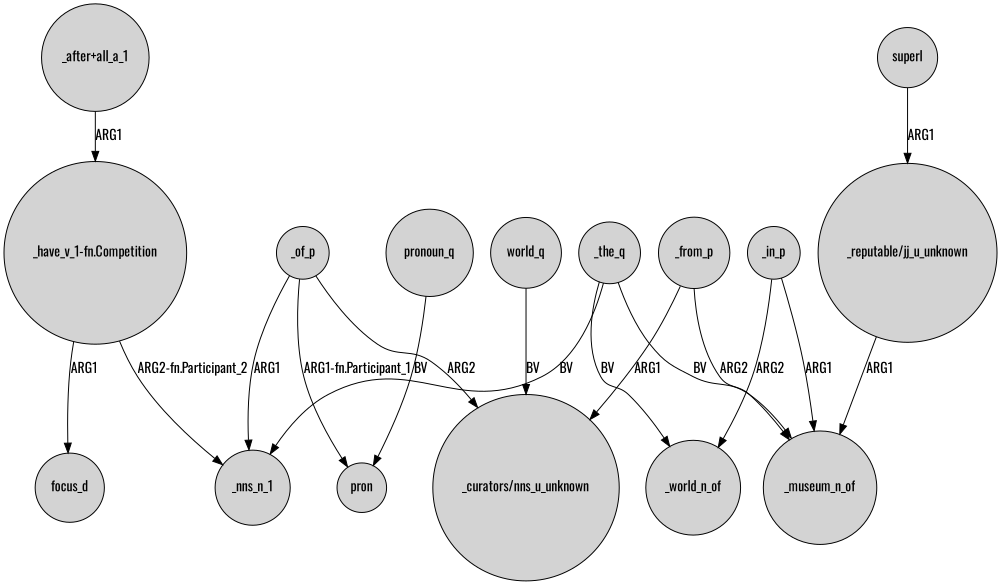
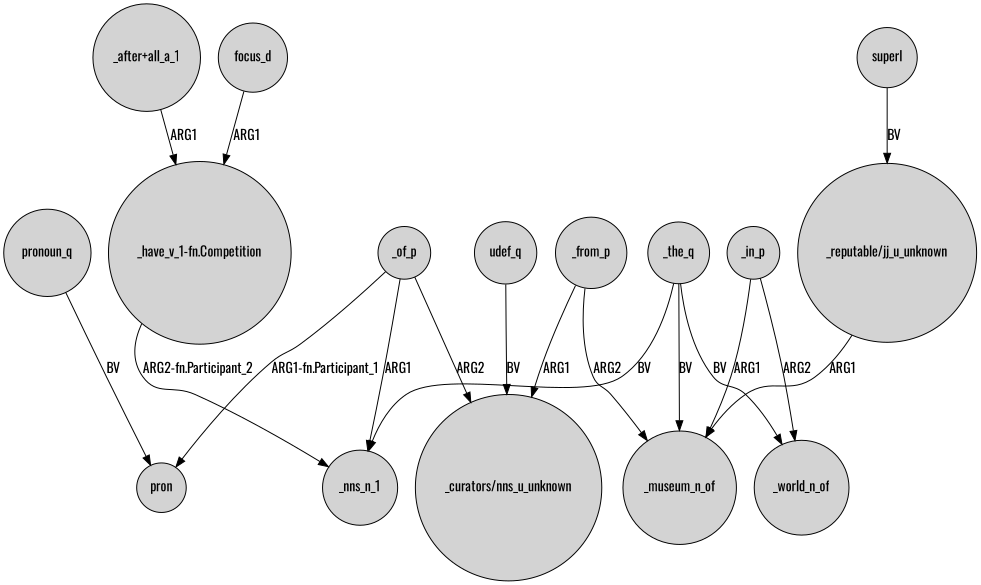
edge "superl" -> "_reputable/jj_u_unknown": label "ARG1" -> "BV"
node "world_q": label "world_q" -> "udef_q"
edge "_have_v_1-fn.Competition" -> "focus_d": reversed
